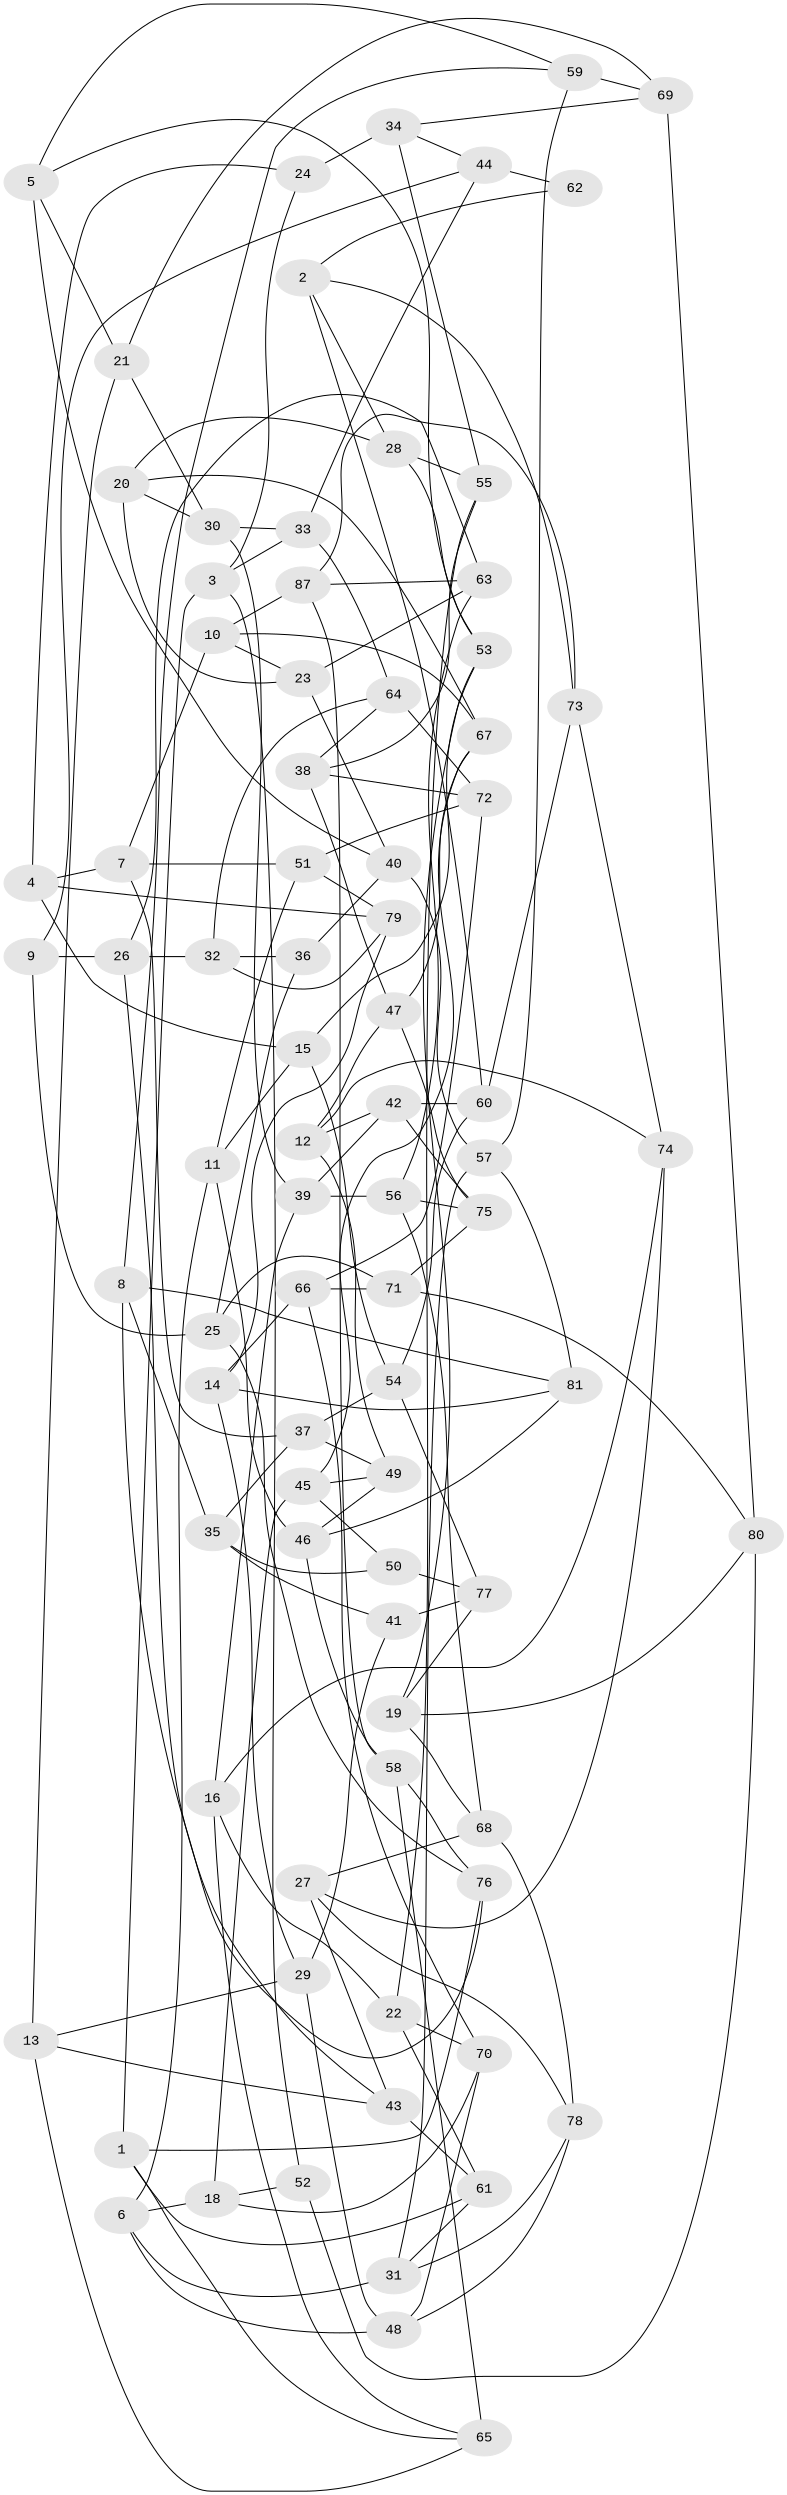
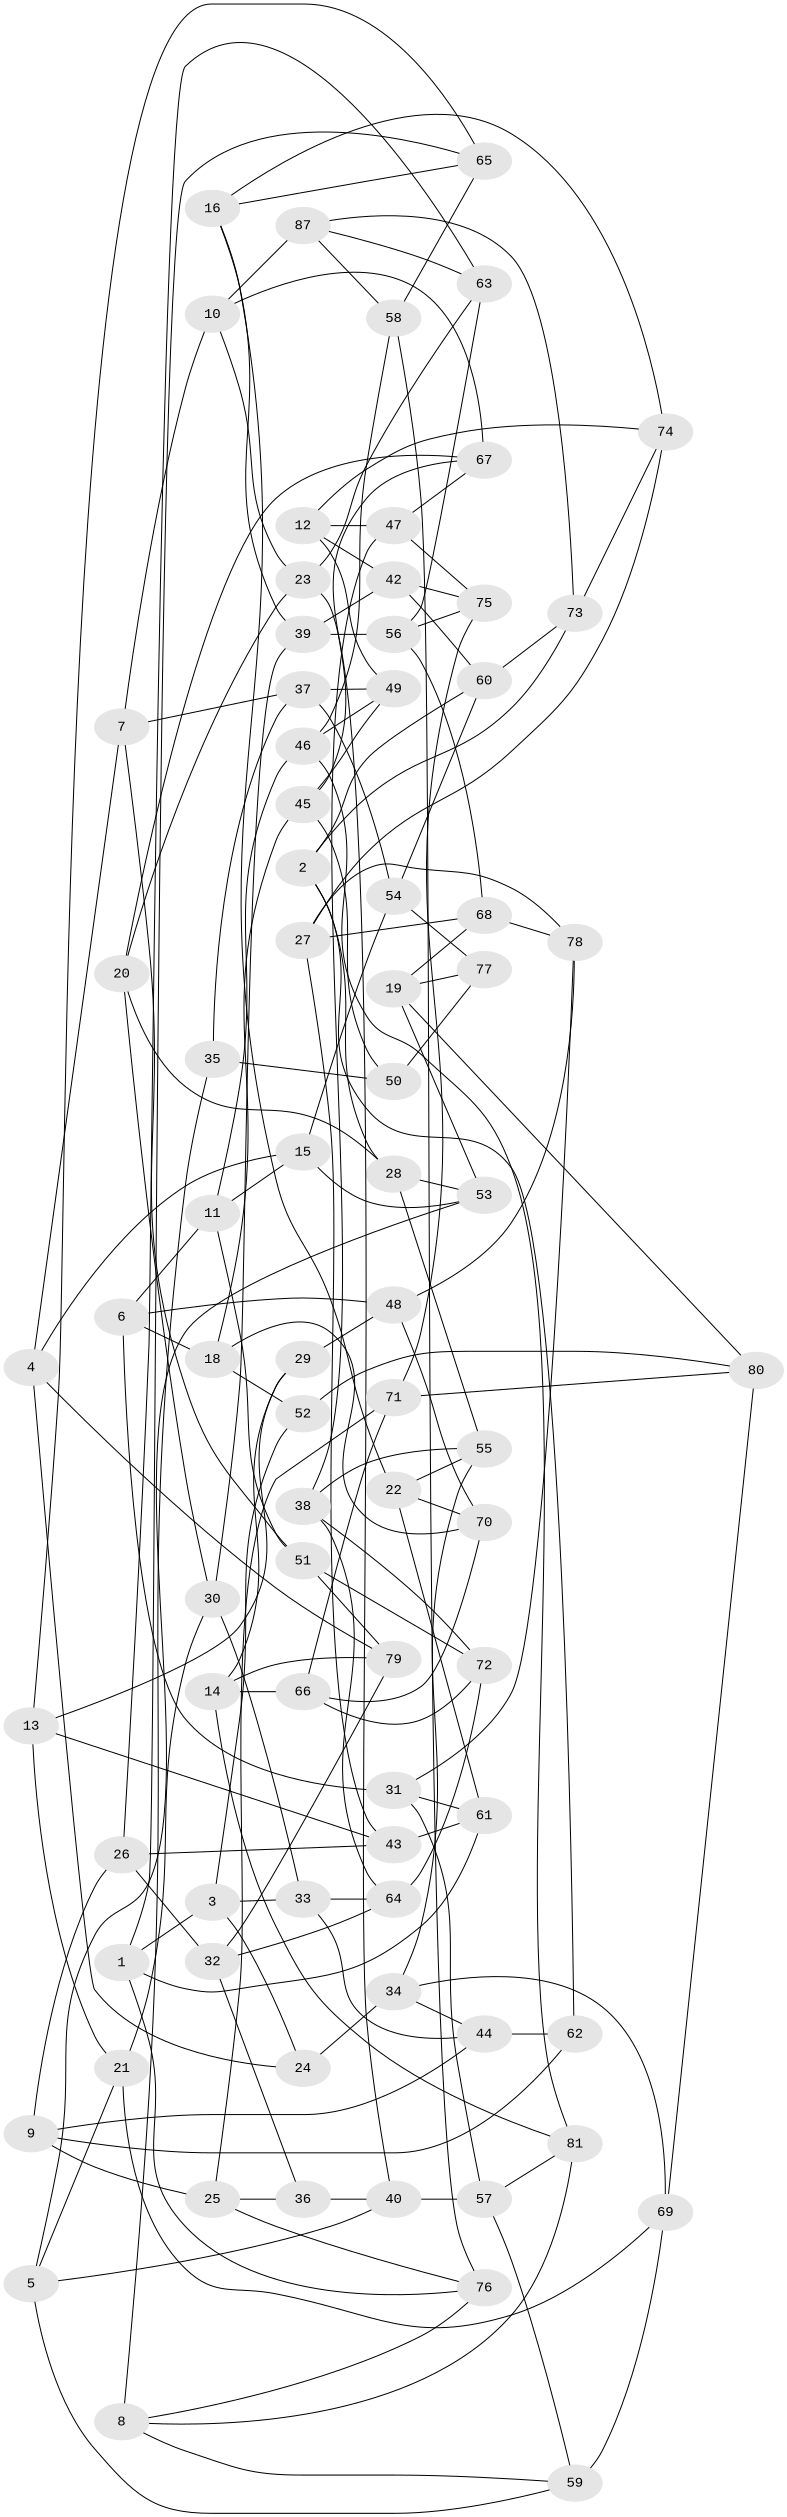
node "41": removed
edge "62" -- "9": added
